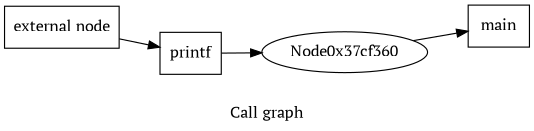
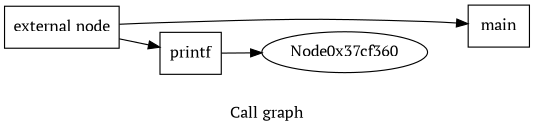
edge "Node0x37cf360" -> "main": now "external node" -> "main"
